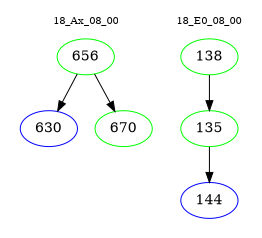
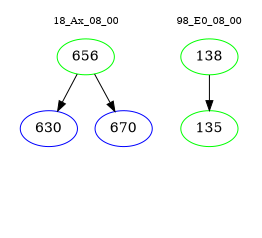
cluster "18_E0_08_00": label "18_E0_08_00" -> "98_E0_08_00"
node "670": color green -> blue
node "144": removed
